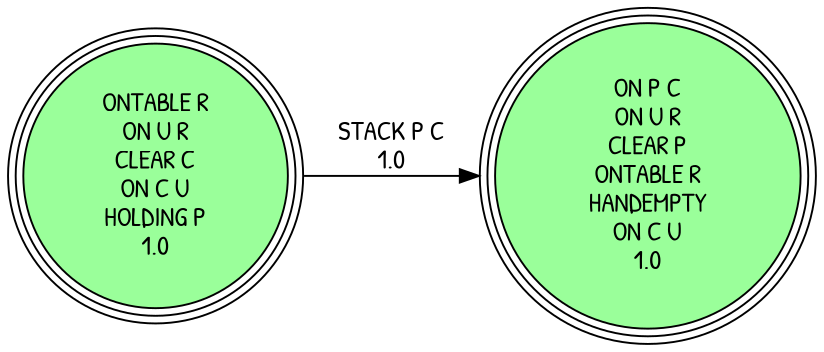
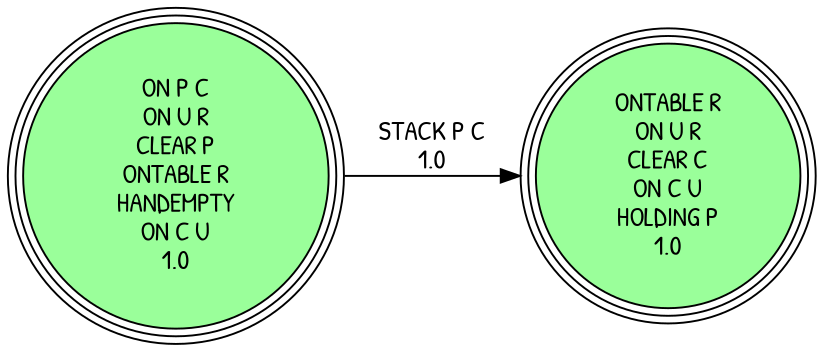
edge "ONTABLE R ON U R CLEAR C ON C U HOLDING P 1.0" -> "ON P C ON U R CLEAR P ONTABLE R HANDEMPTY ON C U 1.0": reversed
